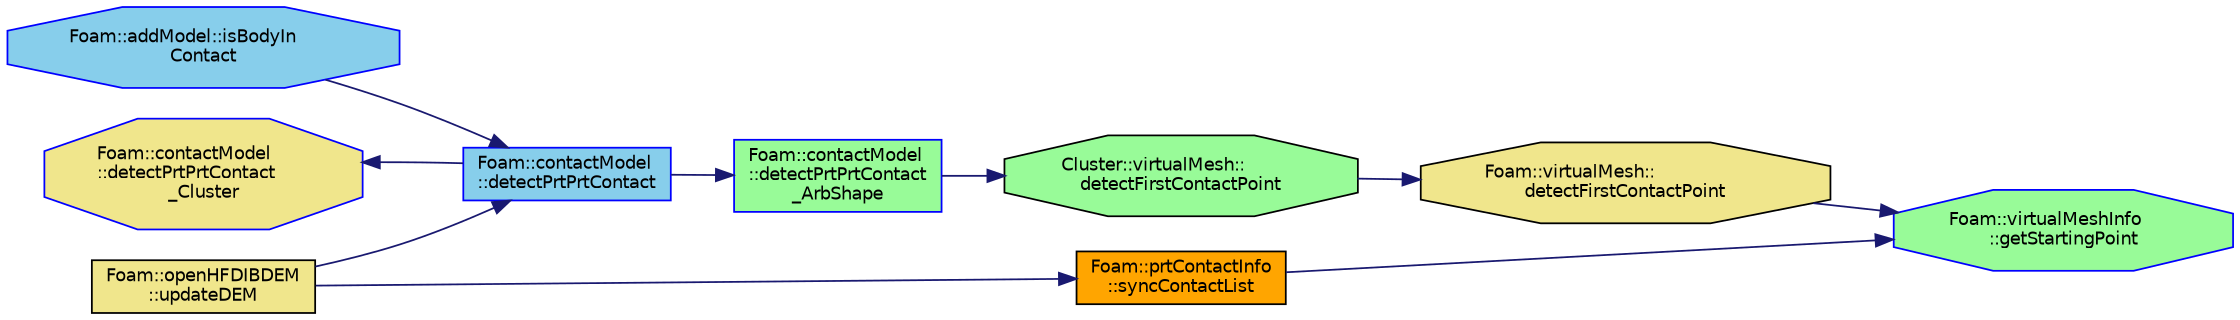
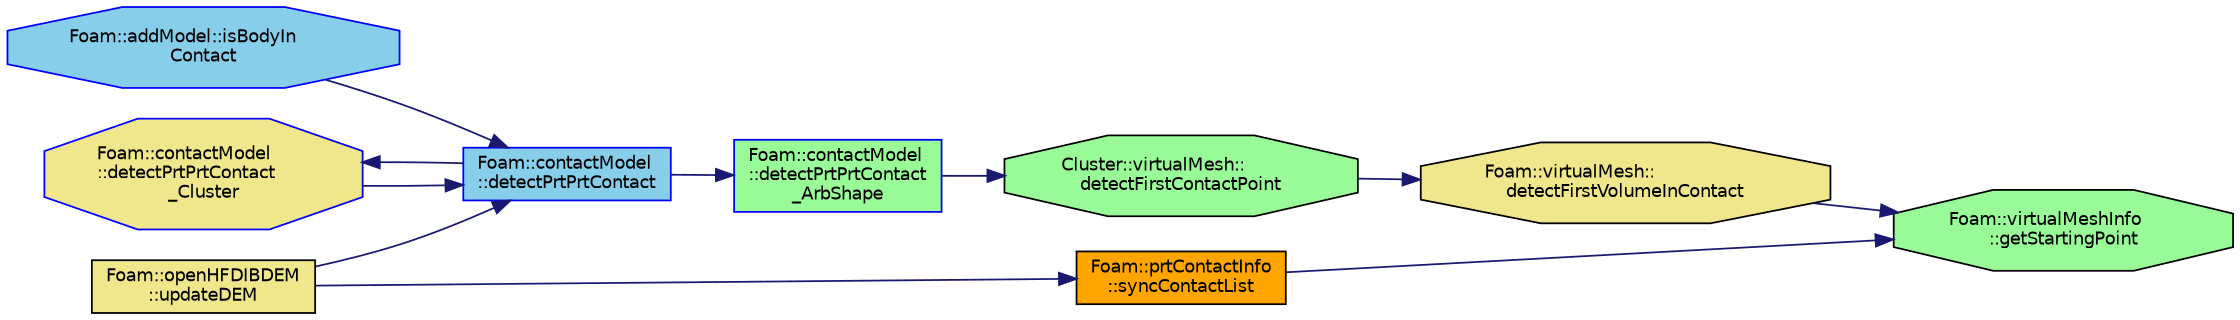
node "Foam::virtualMesh:: detectFirstContactPoint": label "Foam::virtualMesh:: detectFirstContactPoint" -> "Foam::virtualMesh:: detectFirstVolumeInContact"
edge "Foam::contactModel ::detectPrtPrtContact _Cluster" -> "Foam::contactModel ::detectPrtPrtContact": added
node "Foam::virtualMeshInfo ::getStartingPoint": color blue -> black
